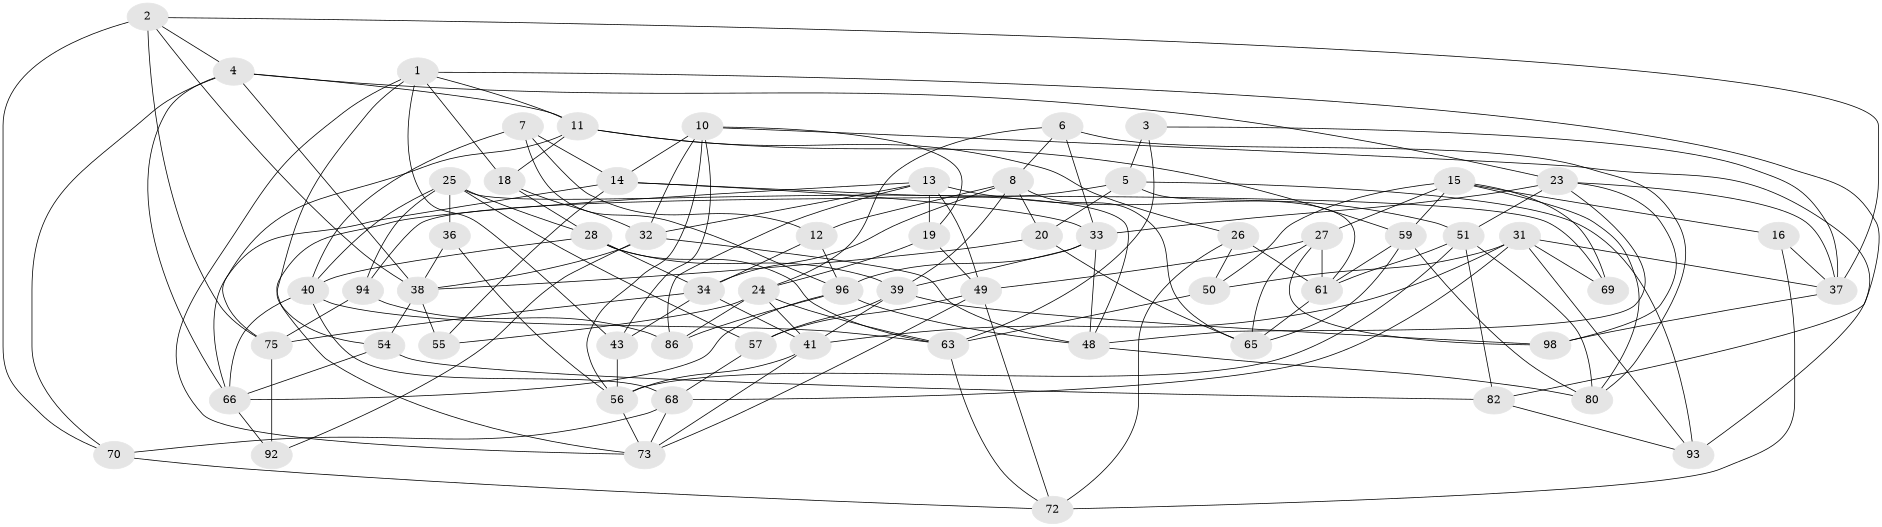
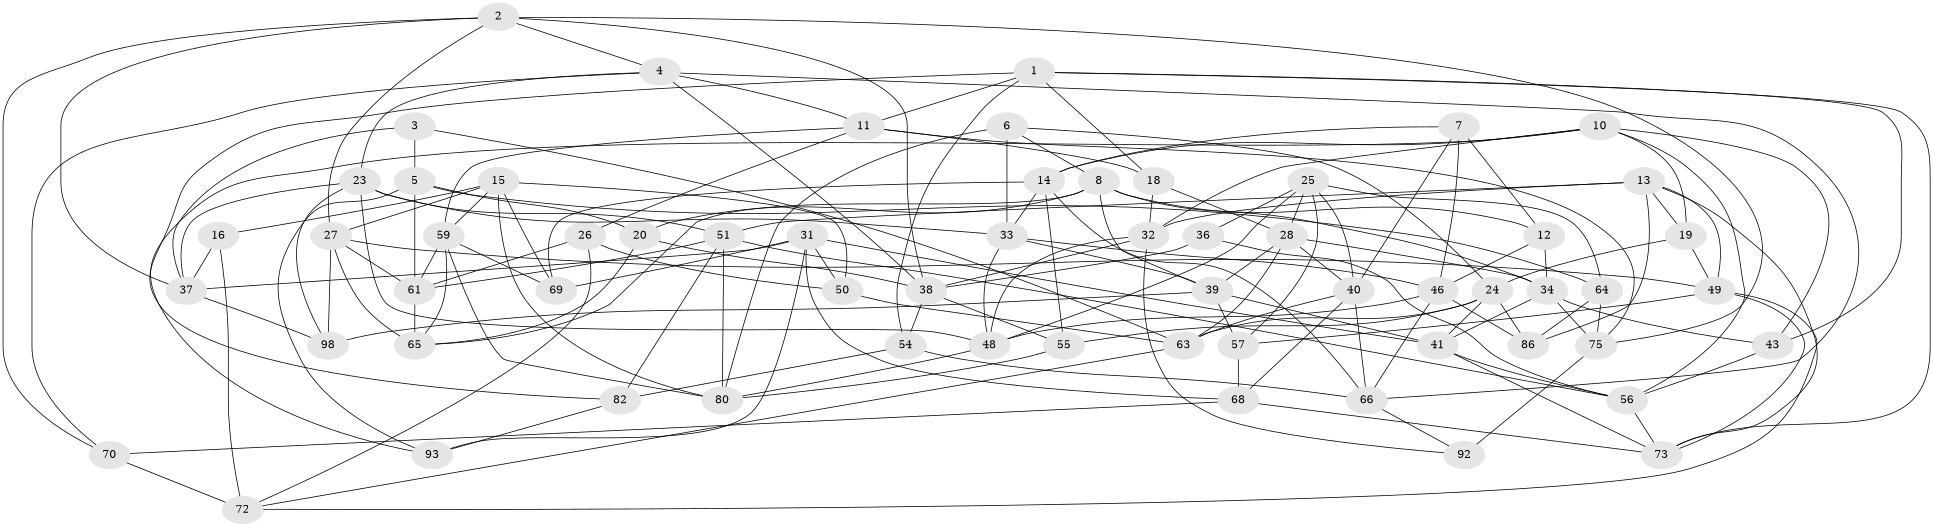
edge "2" -- "27": added
edge "59" -- "69": added
node "94": label "94" -> "64"
node "96": label "96" -> "46"
edge "55" -- "80": added
